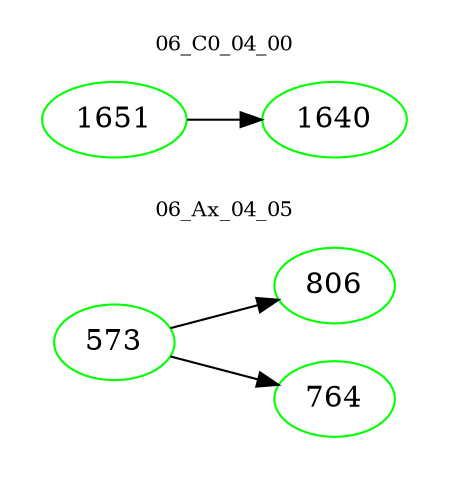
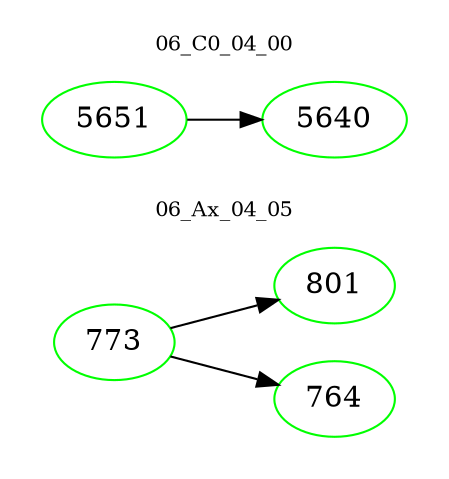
node "1651": label "1651" -> "5651"
node "1640": label "1640" -> "5640"
node "806": label "806" -> "801"
node "573": label "573" -> "773"
